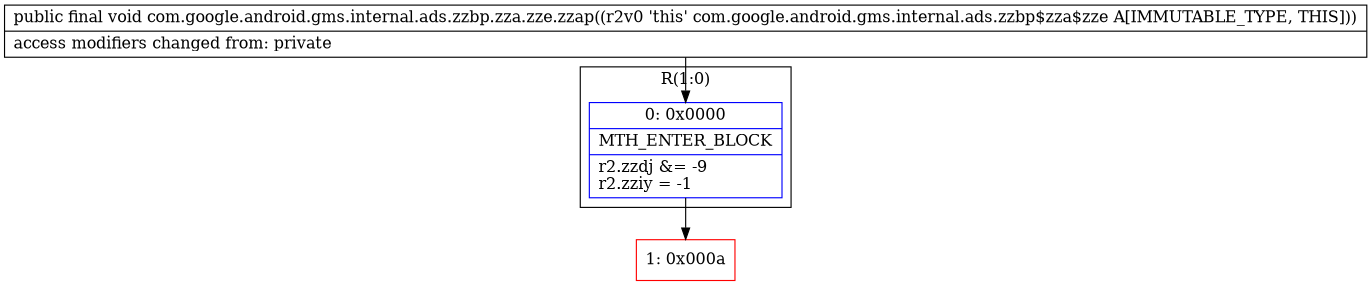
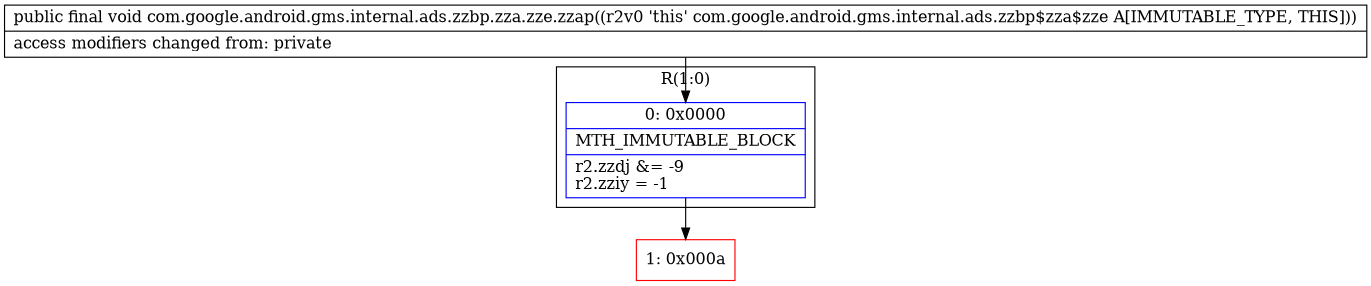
node "0: 0x0000": text "MTH_ENTER_BLOCK" -> "MTH_IMMUTABLE_BLOCK"
